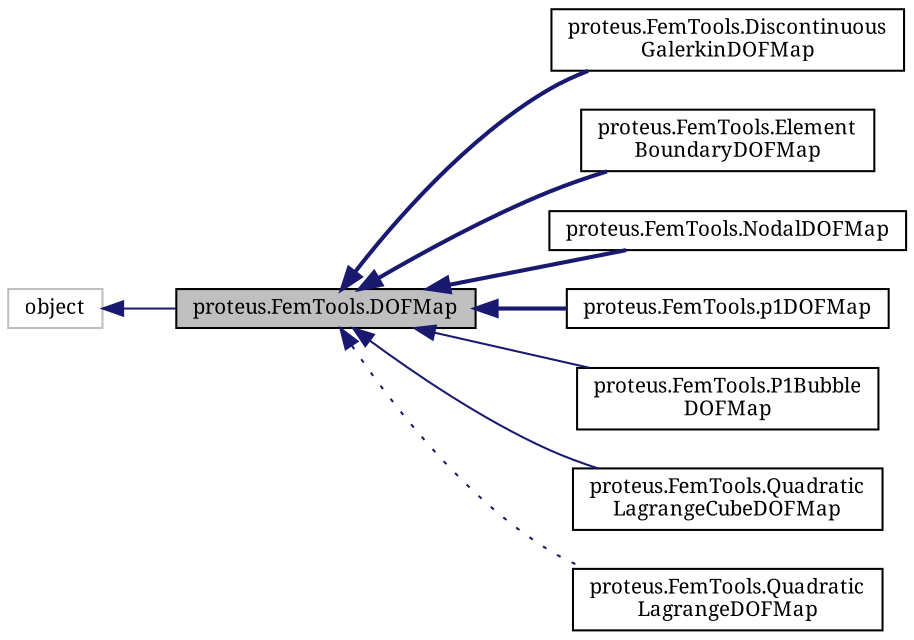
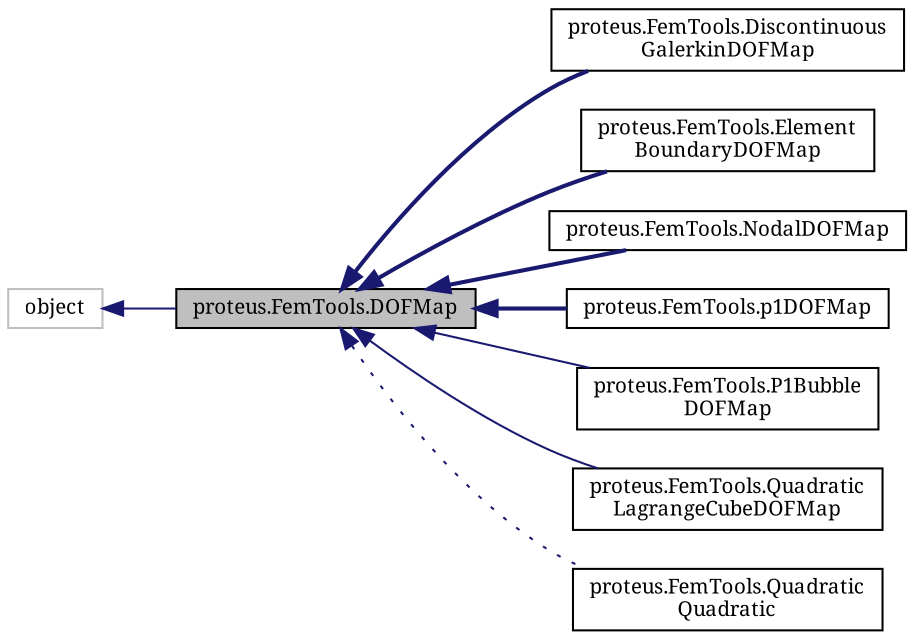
node "proteus.FemTools.Quadratic LagrangeDOFMap": label "proteus.FemTools.Quadratic LagrangeDOFMap" -> "proteus.FemTools.Quadratic Quadratic"
